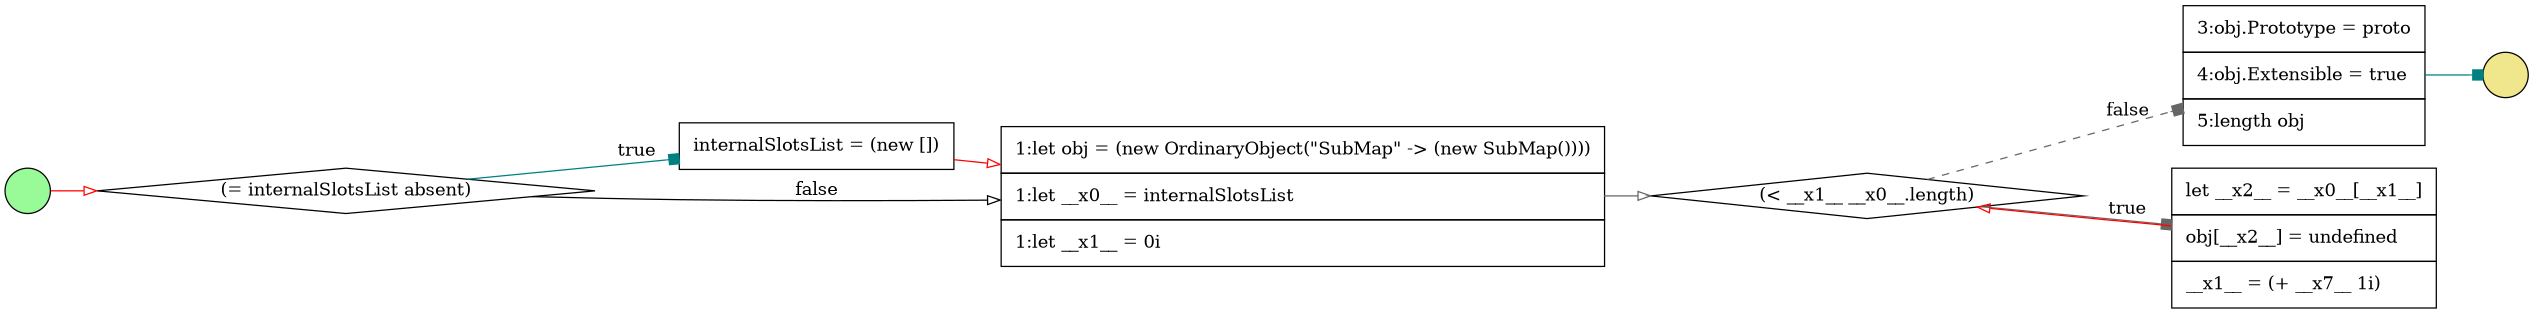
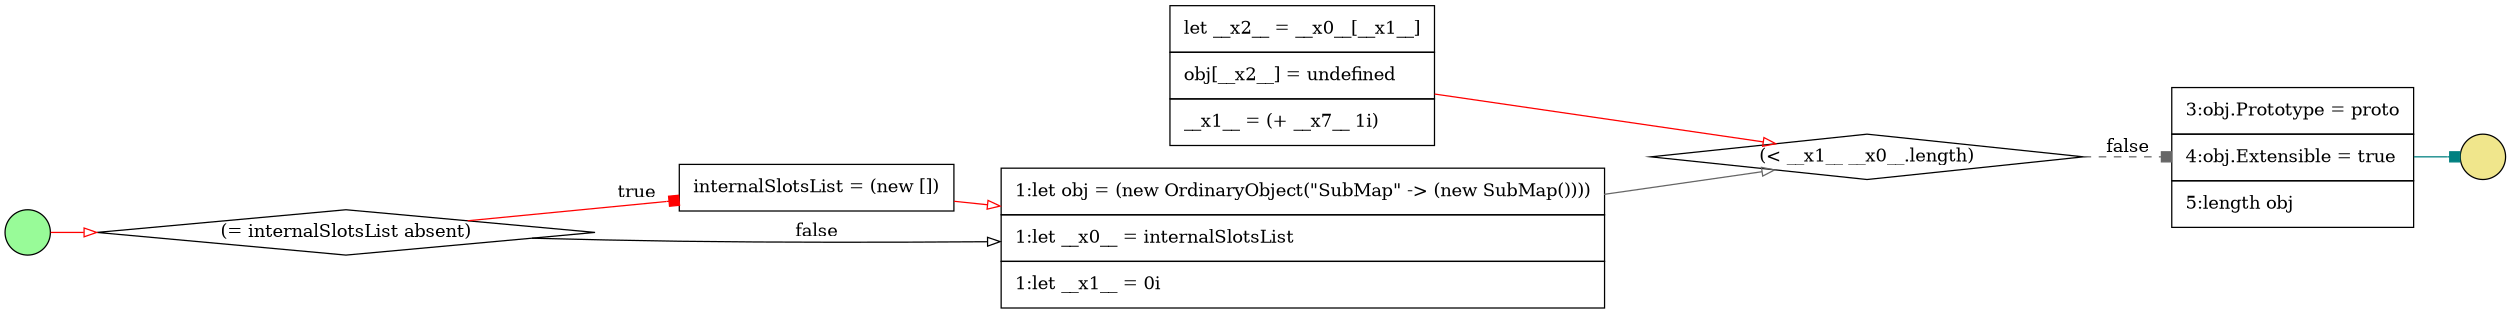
edge "(= internalSlotsList absent)" -> "internalSlotsList = (new [])": color teal -> red
edge "(< __x1__ __x0__.length)" -> "let __x2__ = __x0__[__x1__]": removed, label "true"
